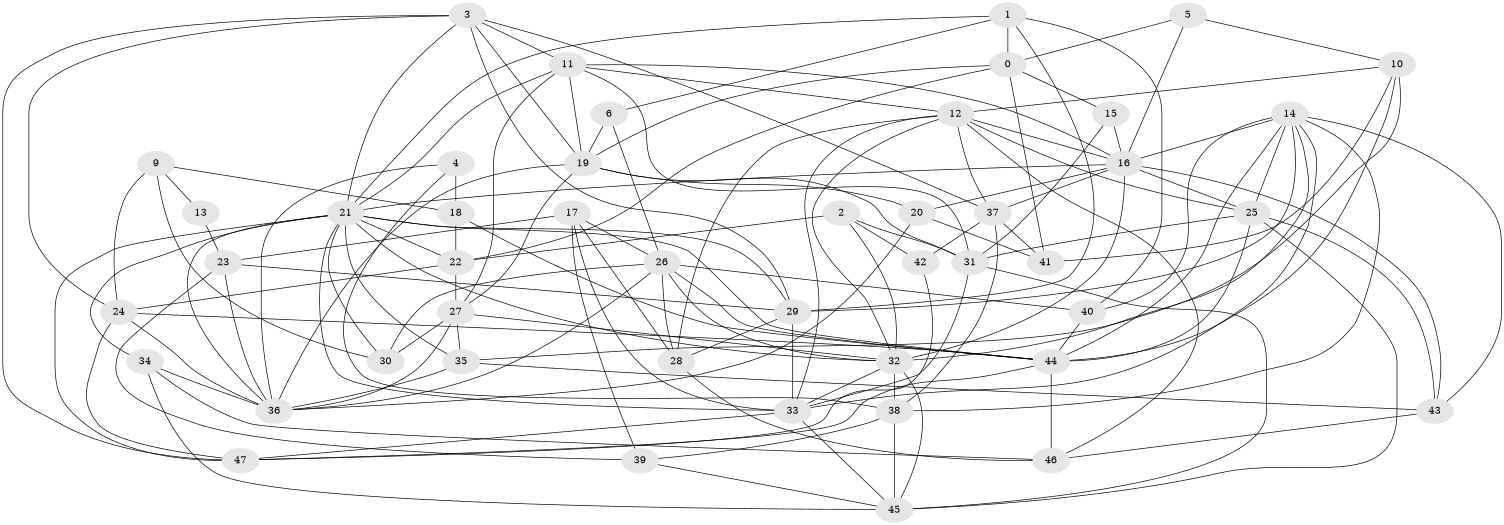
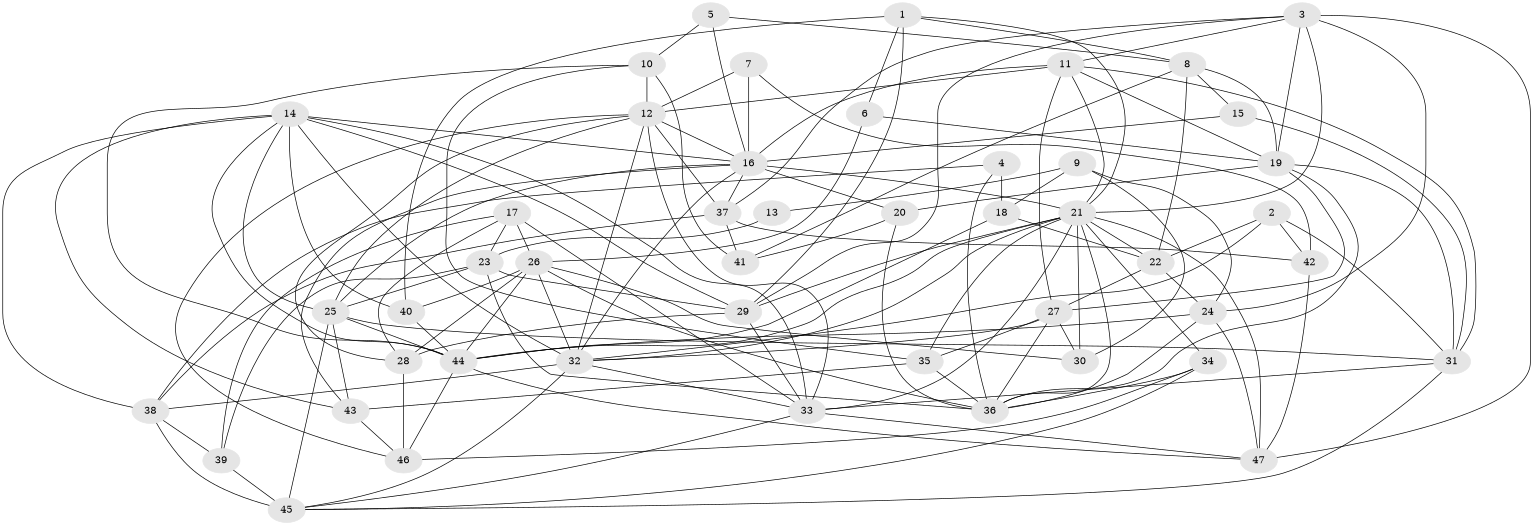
node "7": added
node "0": label "0" -> "8"
edge "23" -- "25": added
